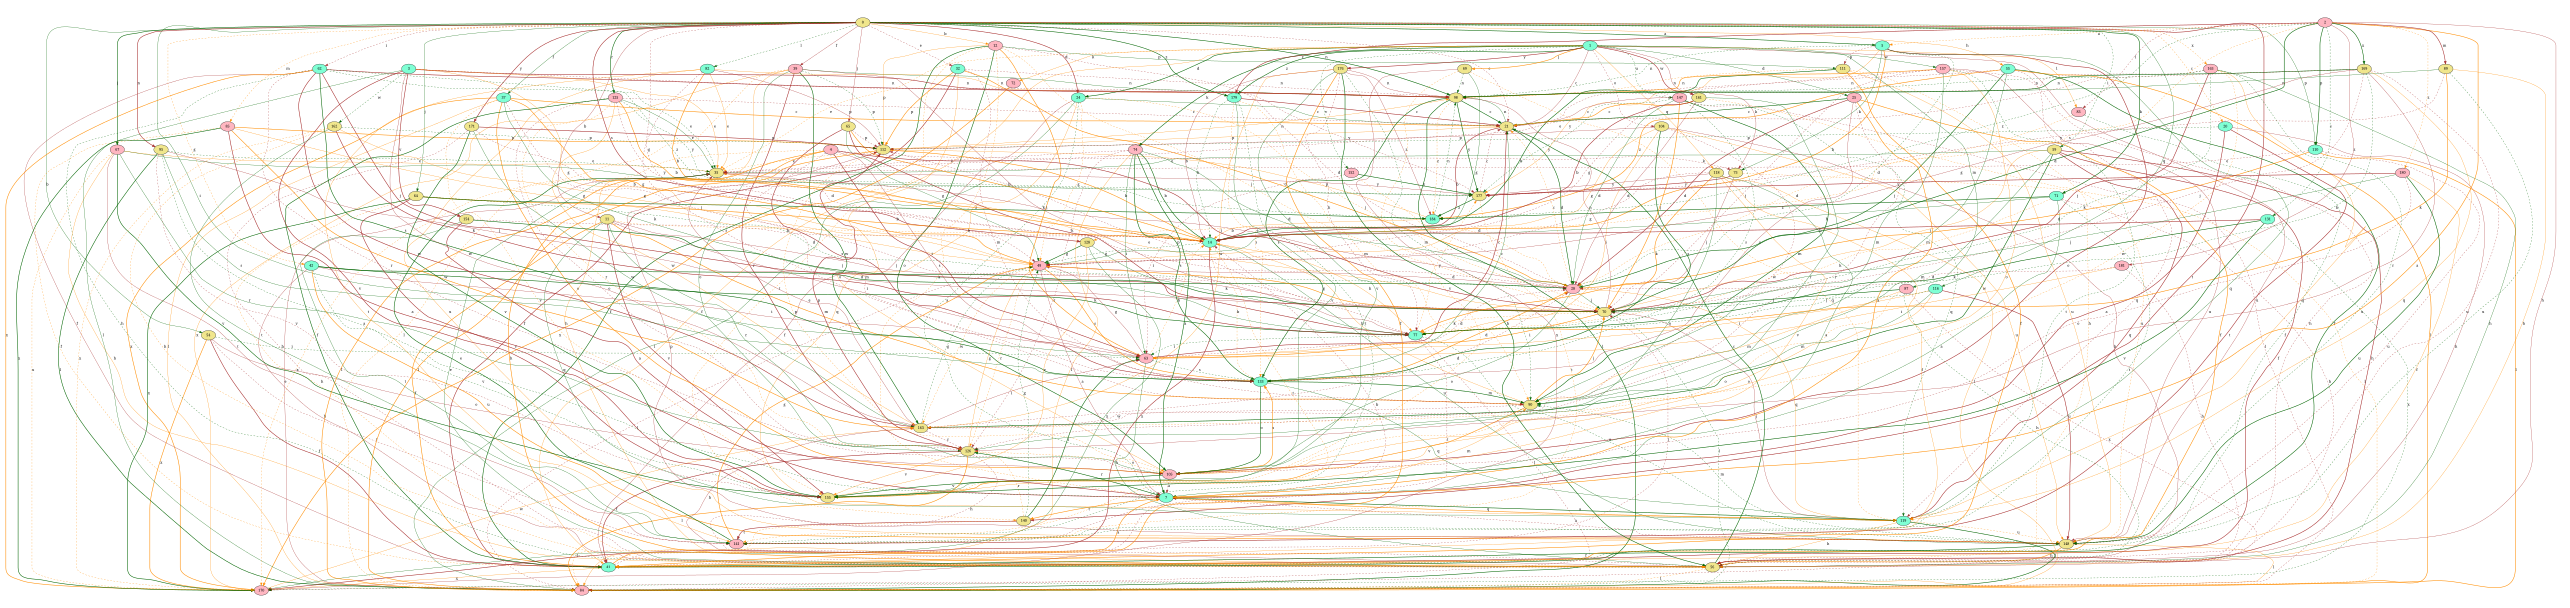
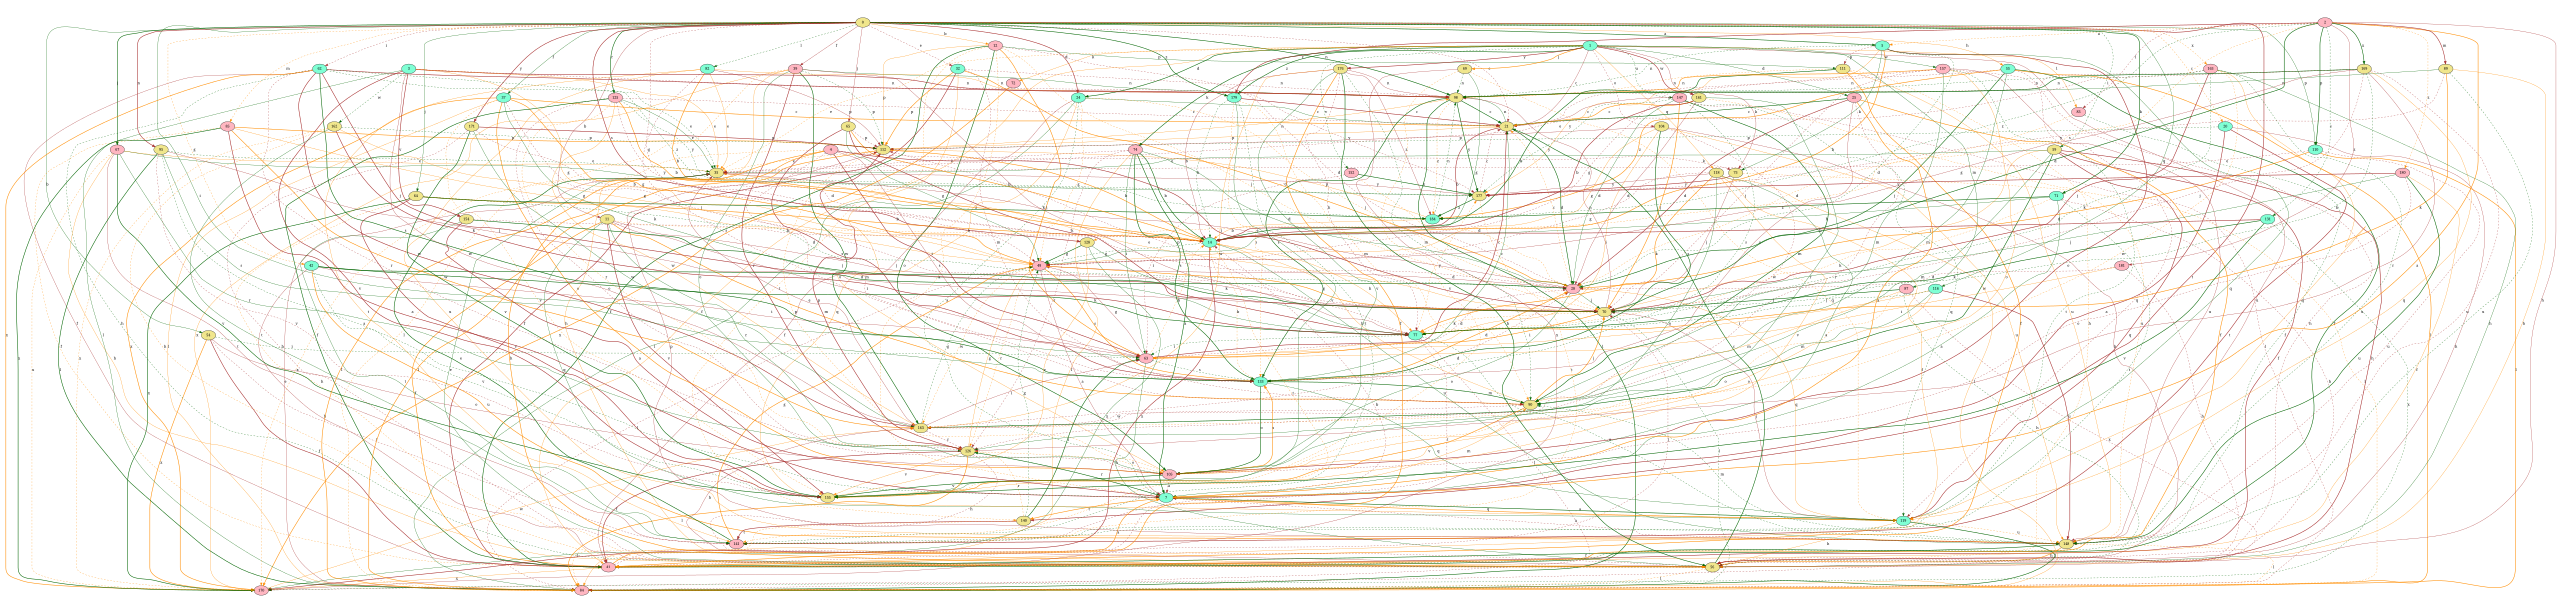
node "41": fillcolor aquamarine -> lightpink
edge "148" -> "84": style solid -> dashed
